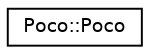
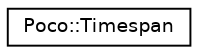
node "Poco::Poco": label "Poco::Poco" -> "Poco::Timespan"
